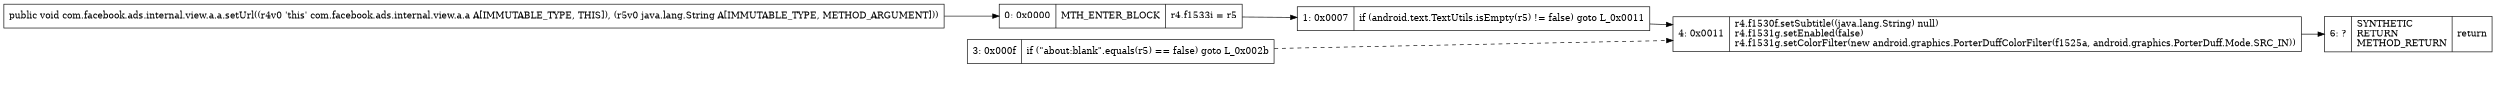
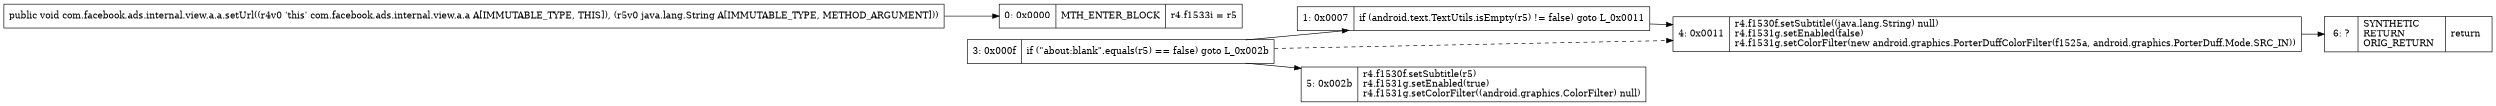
edge "0: 0x0000" -> "1: 0x0007": now "3: 0x000f" -> "1: 0x0007"
node "6: ?": text "METHOD_RETURN" -> "ORIG_RETURN"
node "5: 0x002b": added
